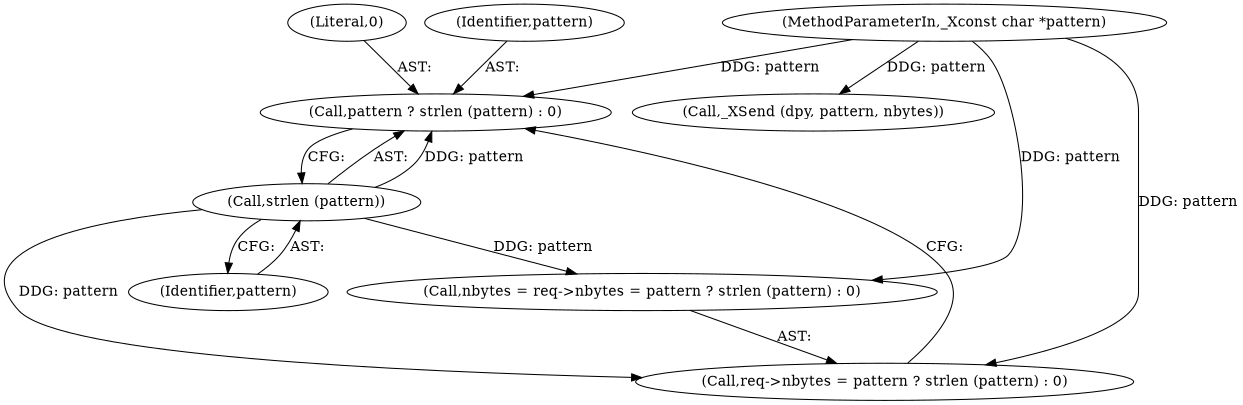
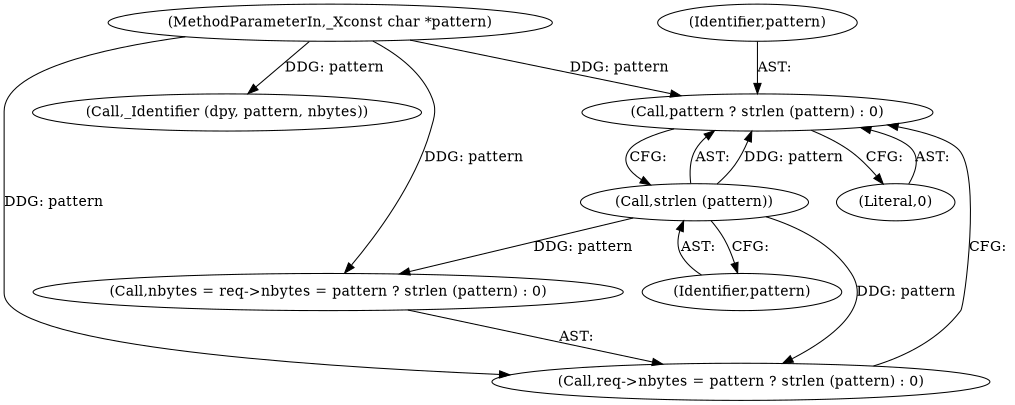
node "(Call,_XSend (dpy, pattern, nbytes))": label "(Call,_XSend (dpy, pattern, nbytes))" -> "(Call,_Identifier (dpy, pattern, nbytes))"
edge "(Call,pattern ? strlen (pattern) : 0)" -> "(Literal,0)": added, label "CFG:"
